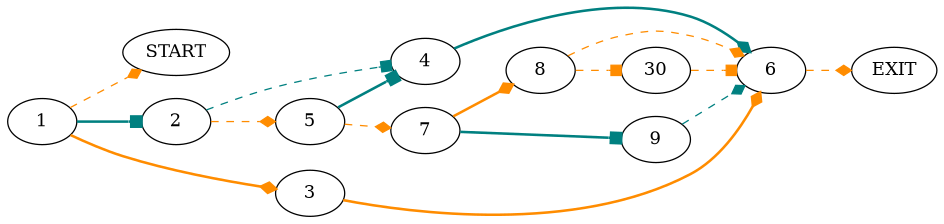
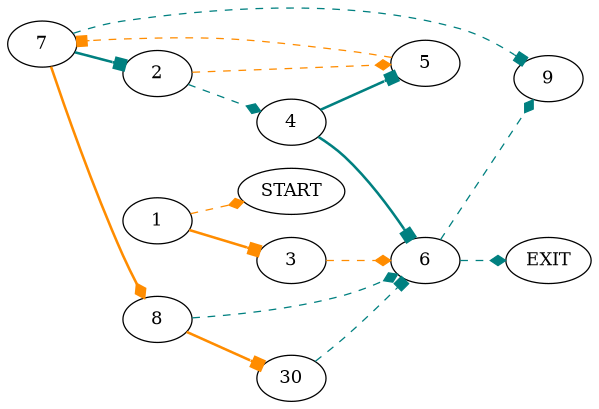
edge "4" -> "6": arrowhead diamond -> box
edge "8" -> "6": color darkorange -> teal
edge "8" -> "30": style dashed -> bold
edge "30" -> "6": color darkorange -> teal
edge "6" -> "EXIT": color darkorange -> teal
edge "2" -> "4": arrowhead box -> diamond
edge "5" -> "4": reversed
edge "9" -> "6": reversed
edge "1" -> "2": now "7" -> "2"
edge "5" -> "7": arrowhead diamond -> box
edge "7" -> "9": style bold -> dashed
edge "1" -> "3": arrowhead diamond -> box
edge "3" -> "6": style bold -> dashed
